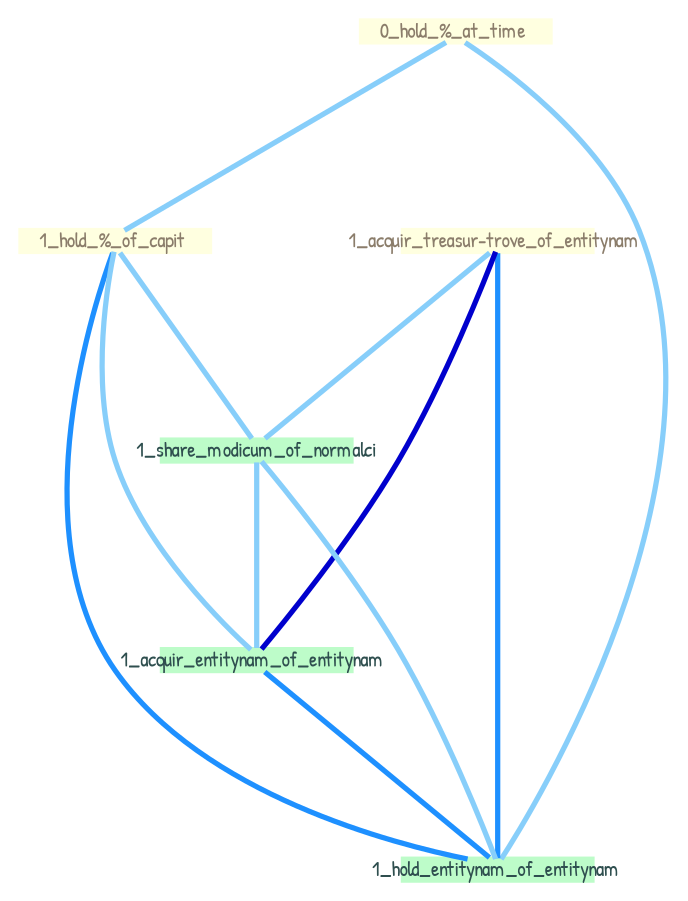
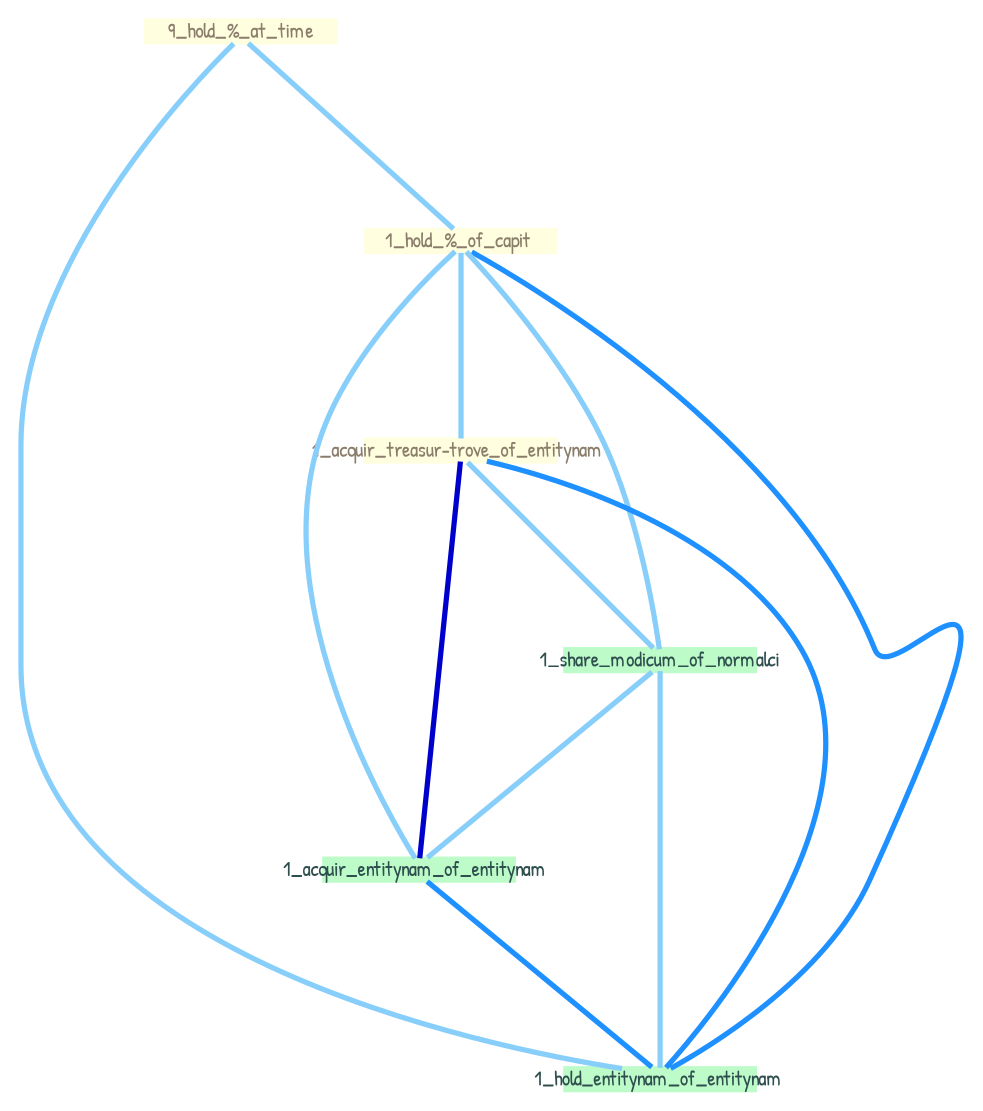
node "0_hold_%_at_time": label "0_hold_%_at_time" -> "9_hold_%_at_time"
edge "1_hold_%_of_capit" -- "1_acquir_treasur-trove_of_entitynam": added
